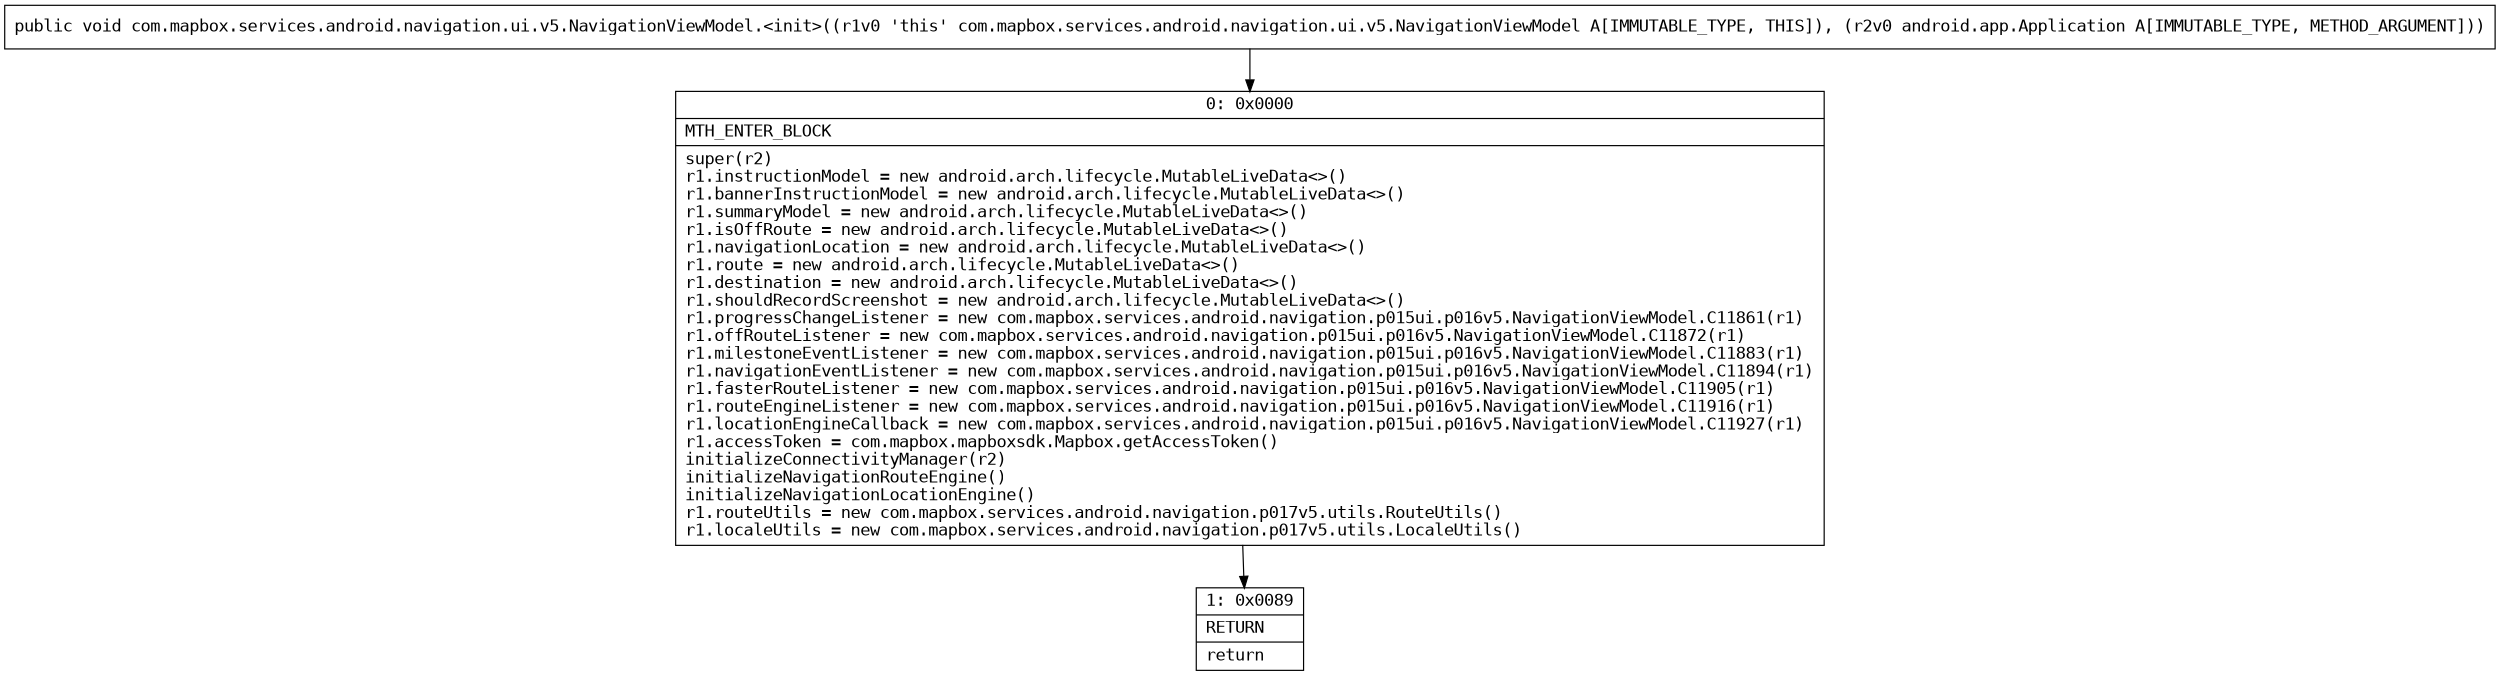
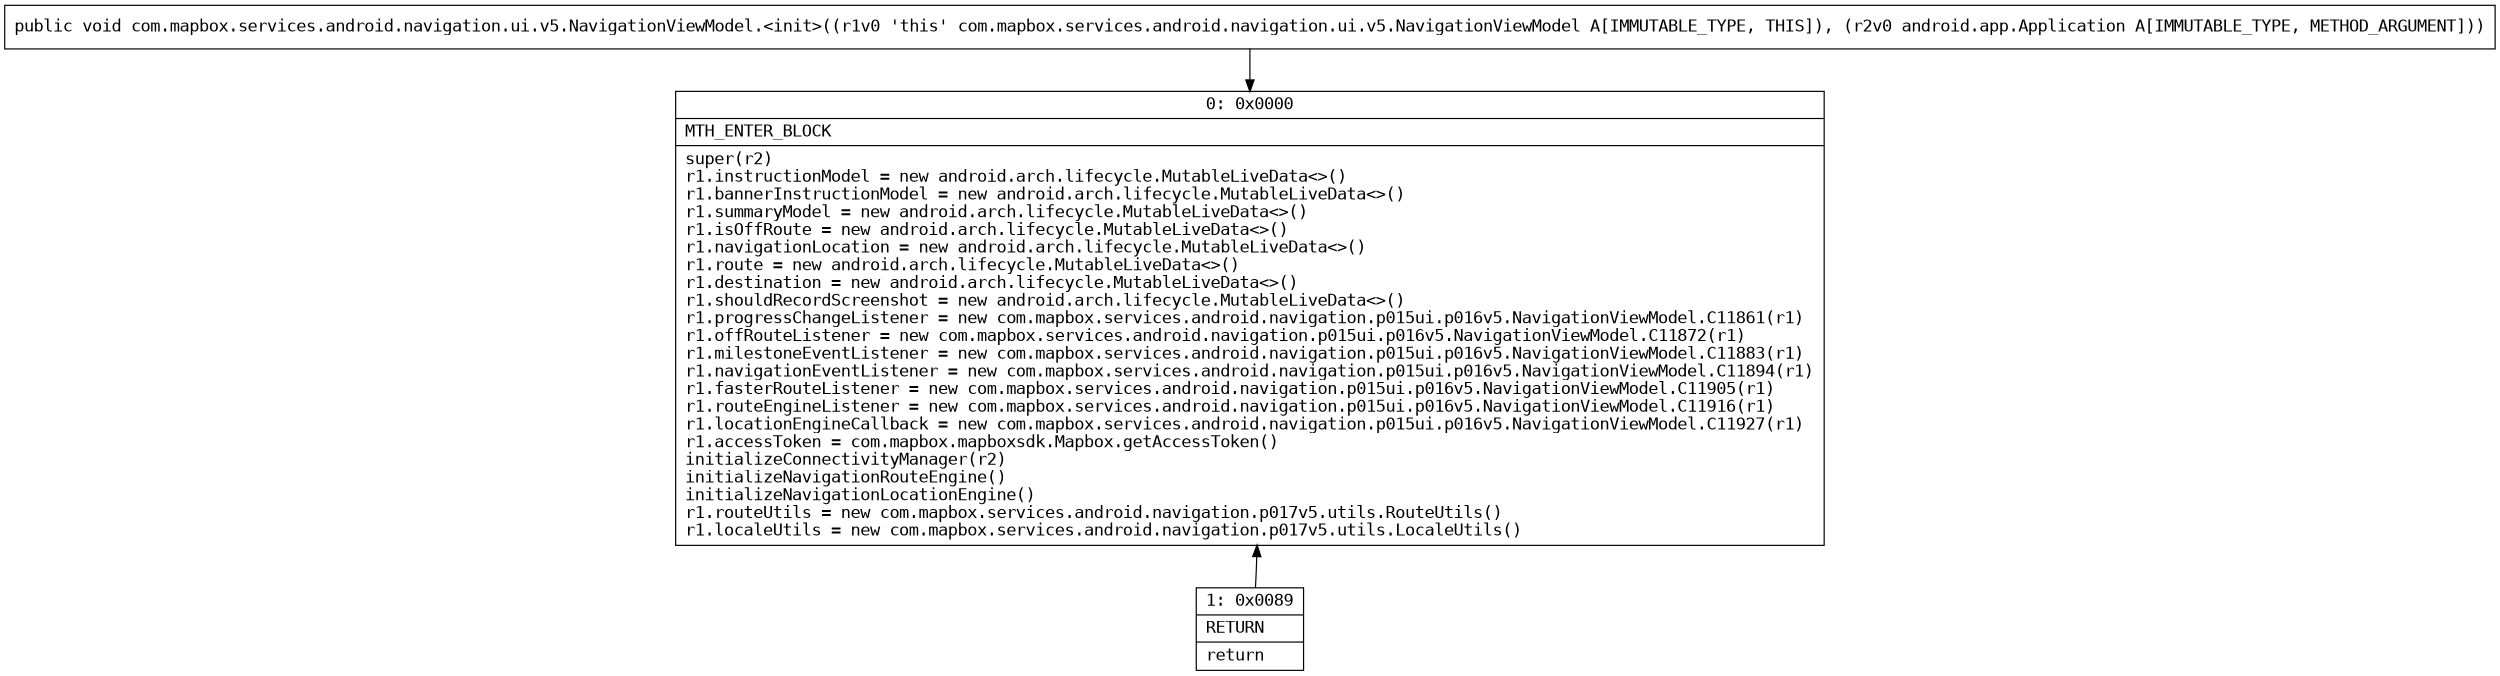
edge "0: 0x0000" -> "1: 0x0089": reversed
